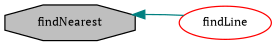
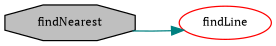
edge "findLine" -> "findNearest": reversed
